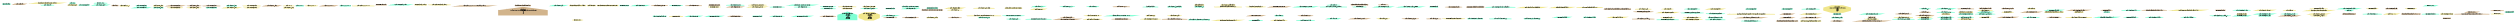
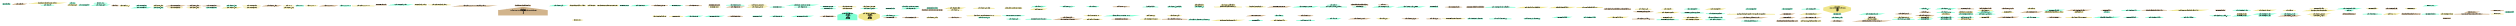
node "(<operator>.indirectFieldAccess,hapd->iface->freq)": fillcolor aquamarine -> khaki
